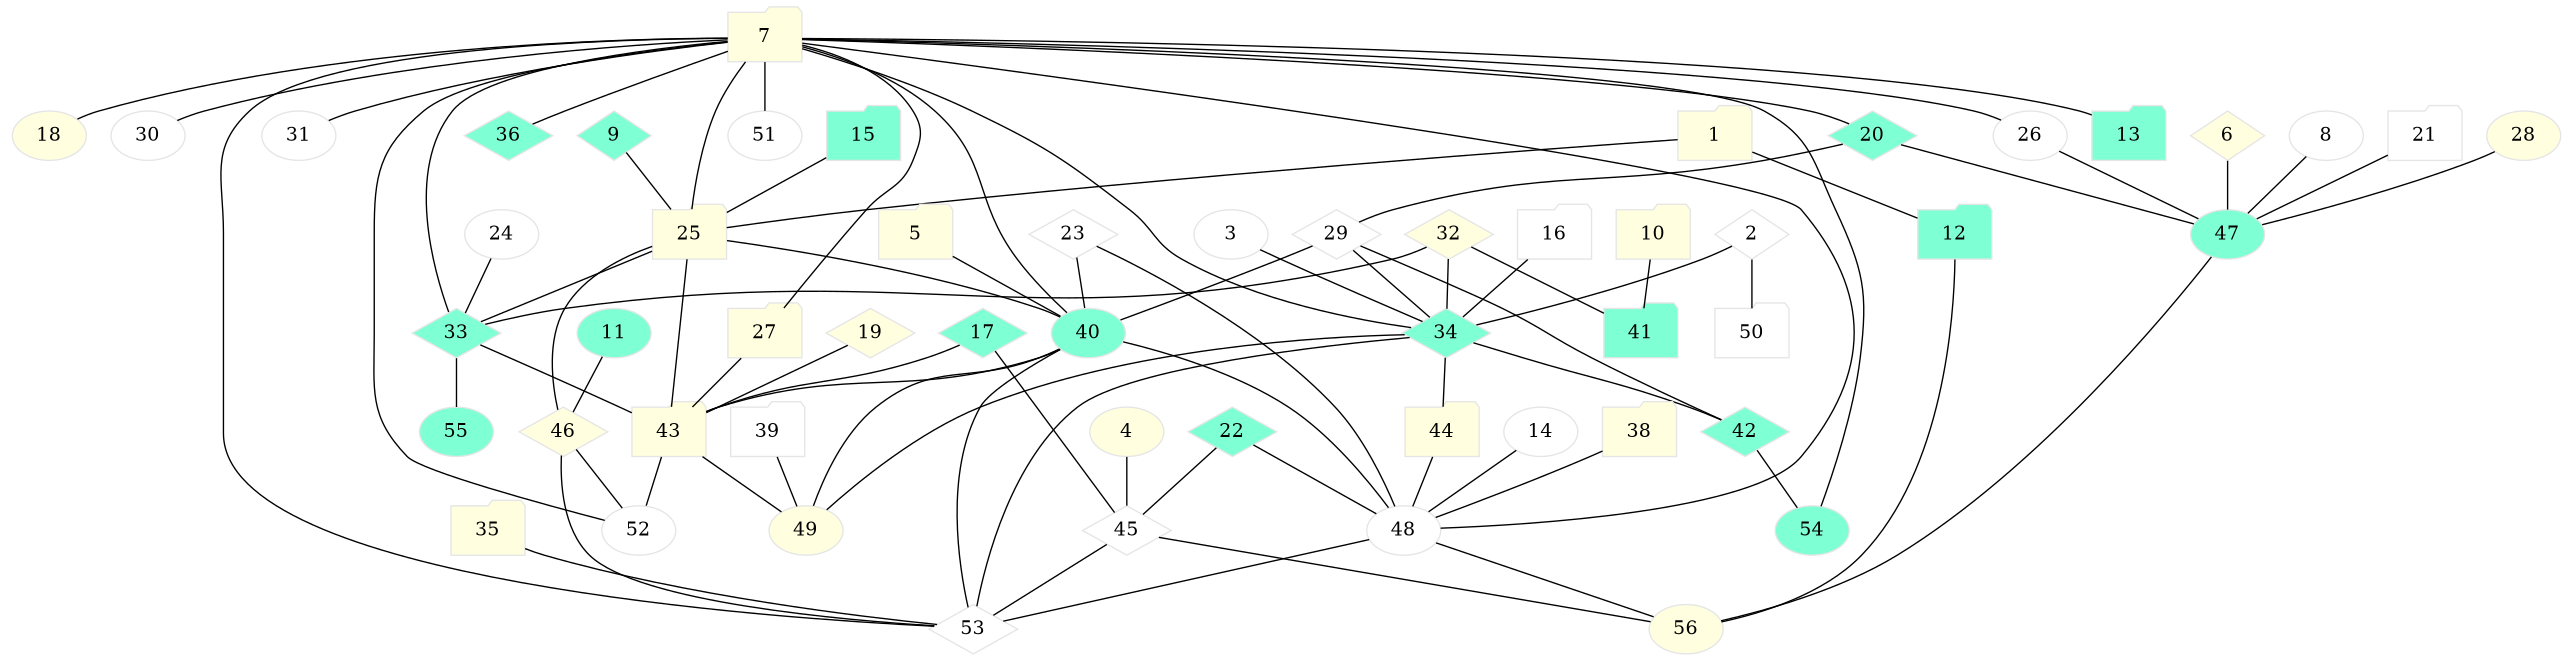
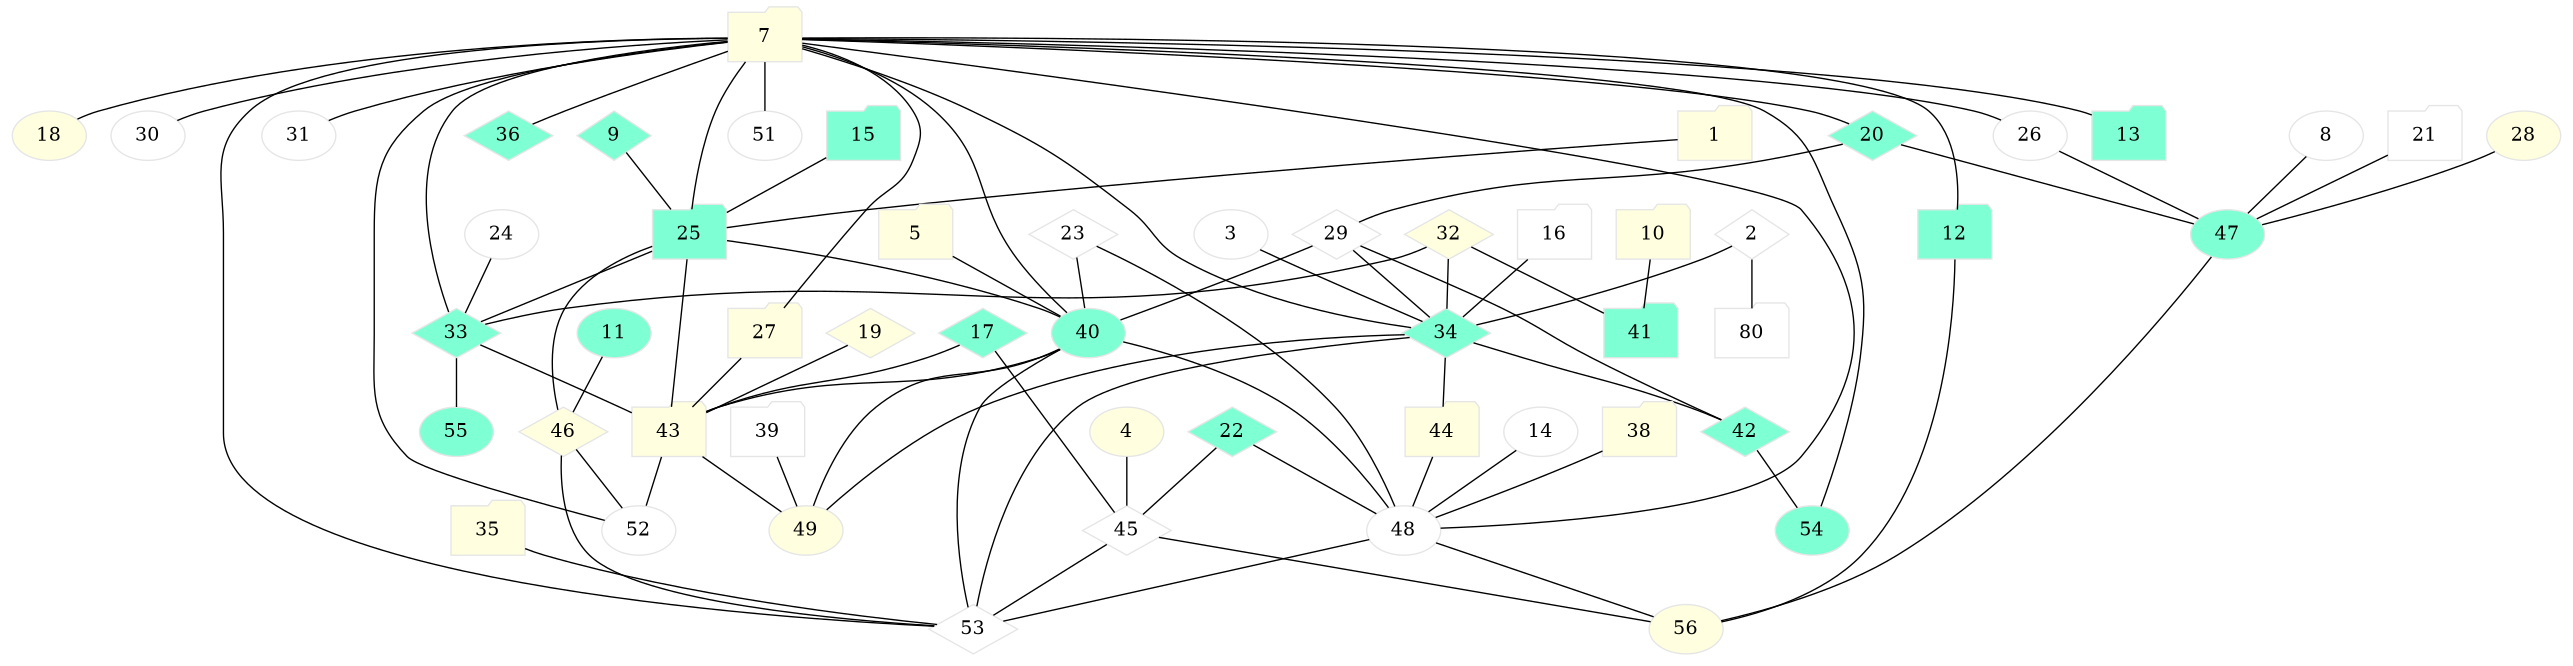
node "6": removed
edge "1" -- "12": now "7" -- "12"
node "25": fillcolor lightyellow -> aquamarine
node "50": label "50" -> "80"
